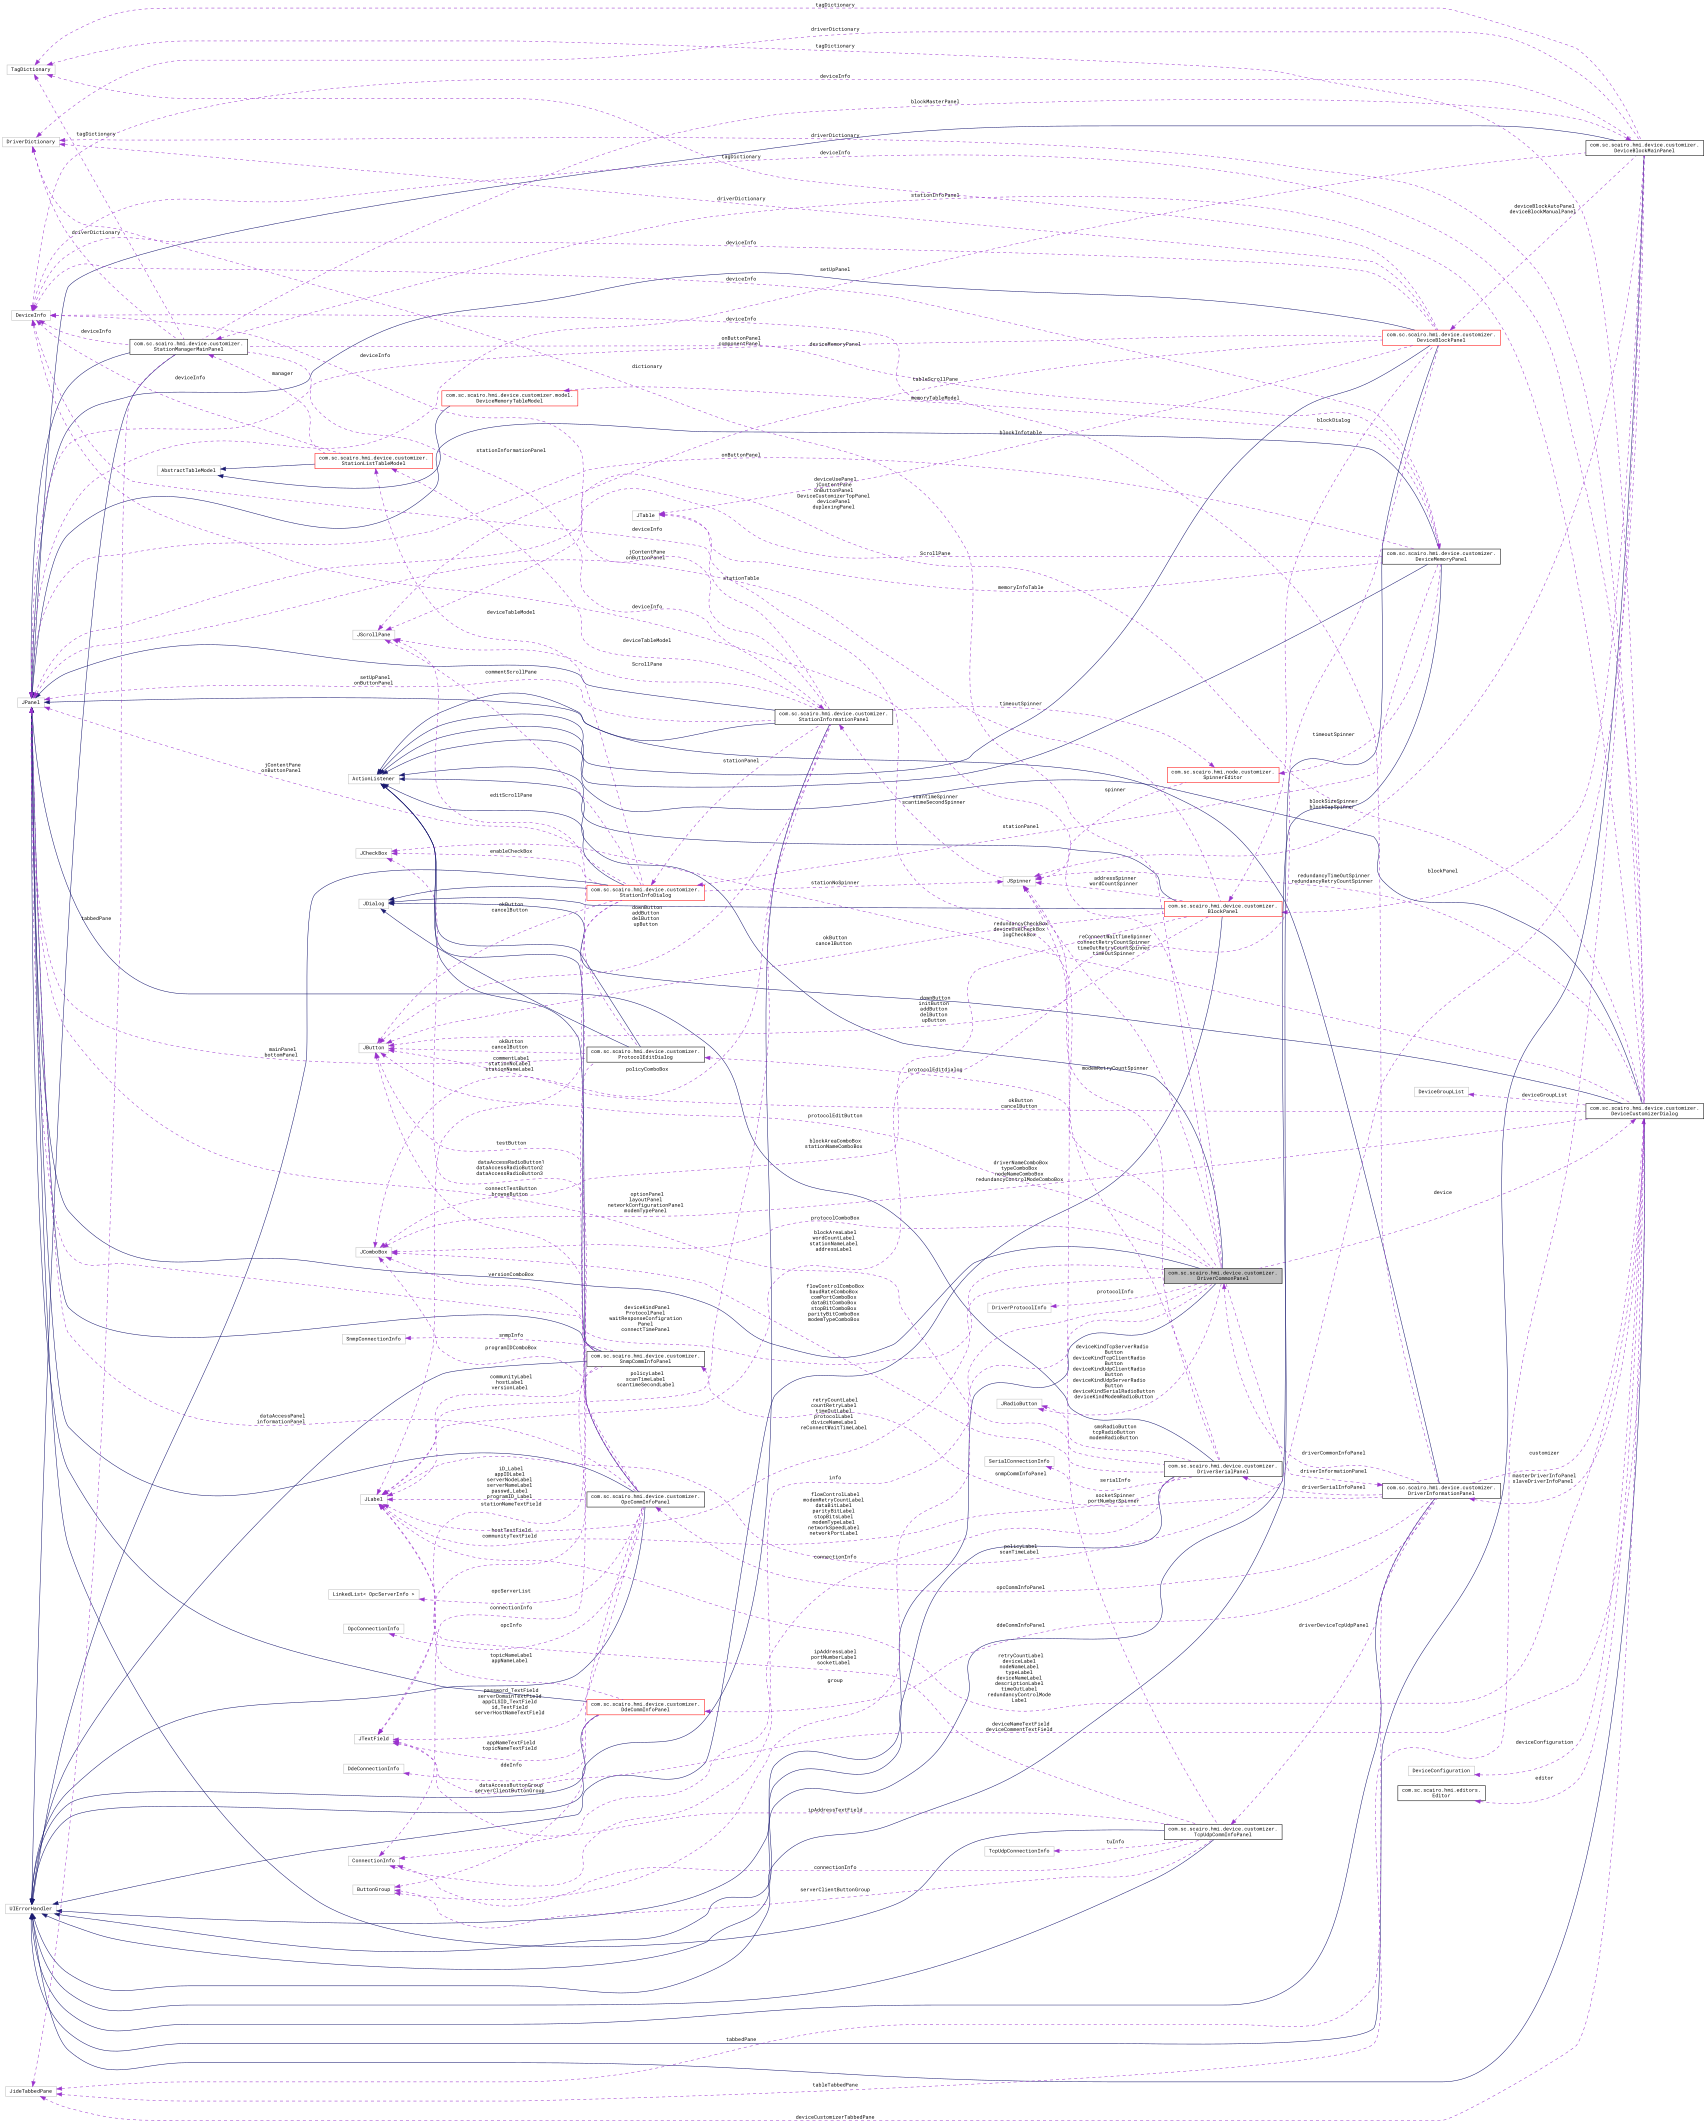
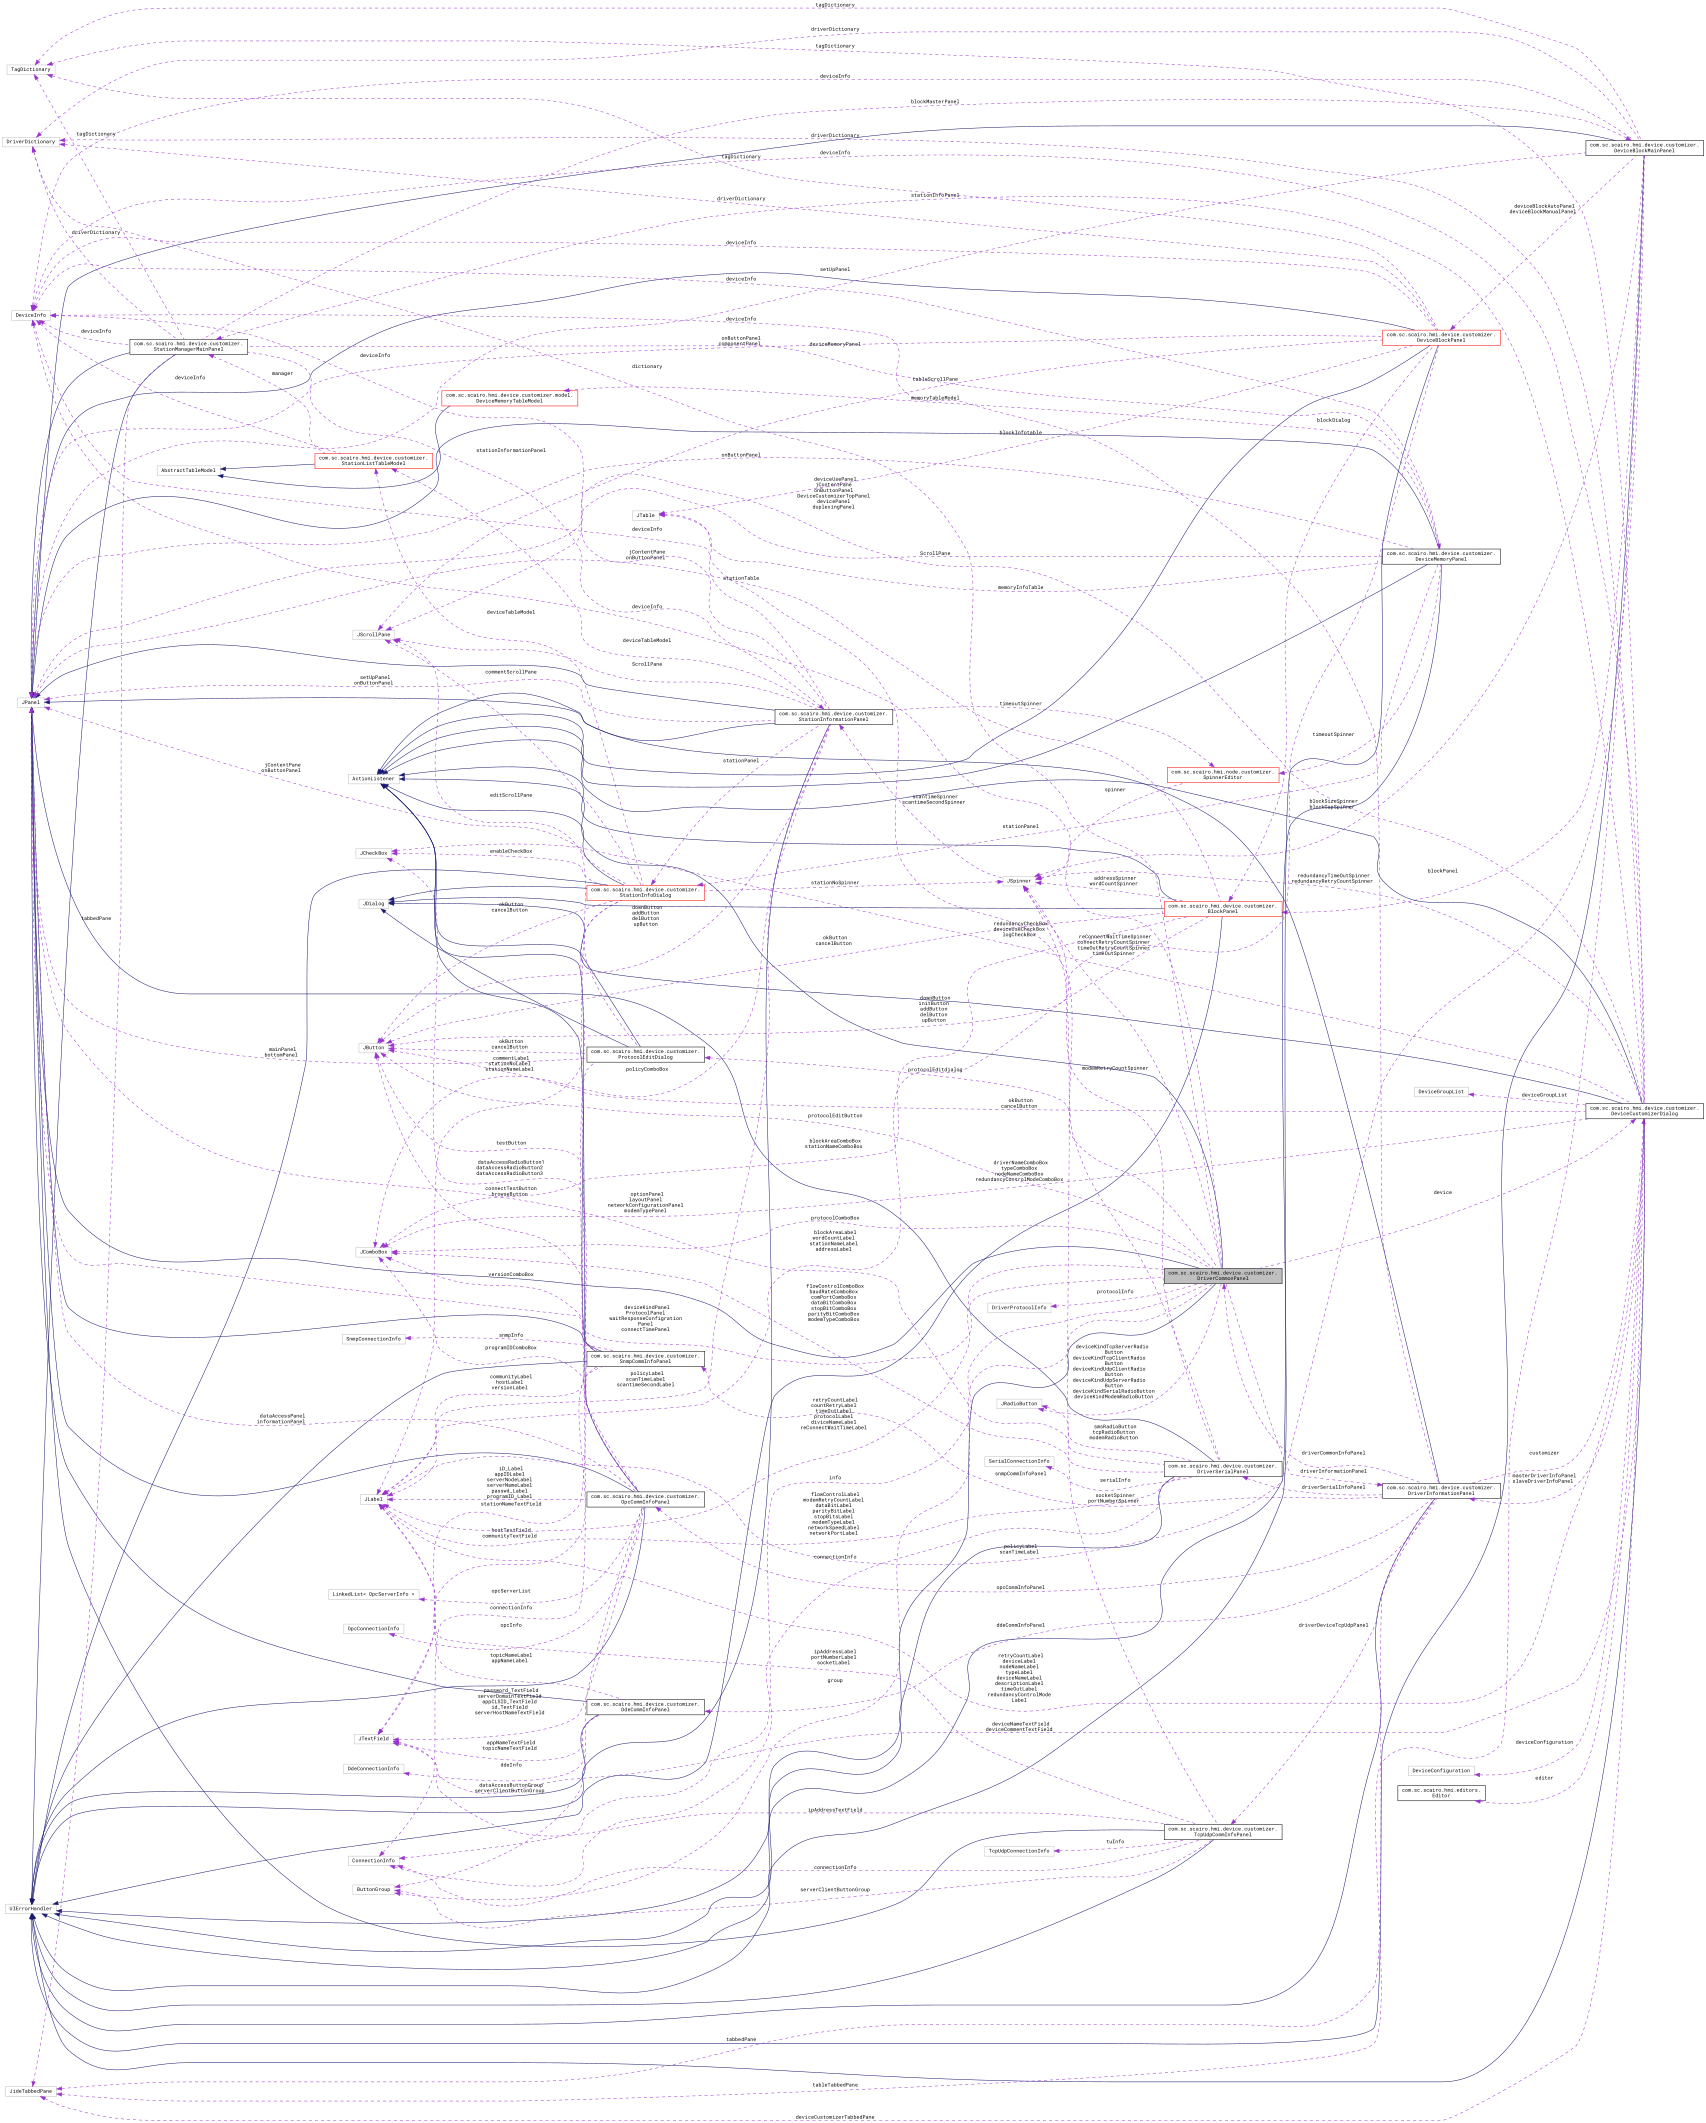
node "com.sc.scairo.hmi.device.customizer. DdeCommInfoPanel": color red -> black
